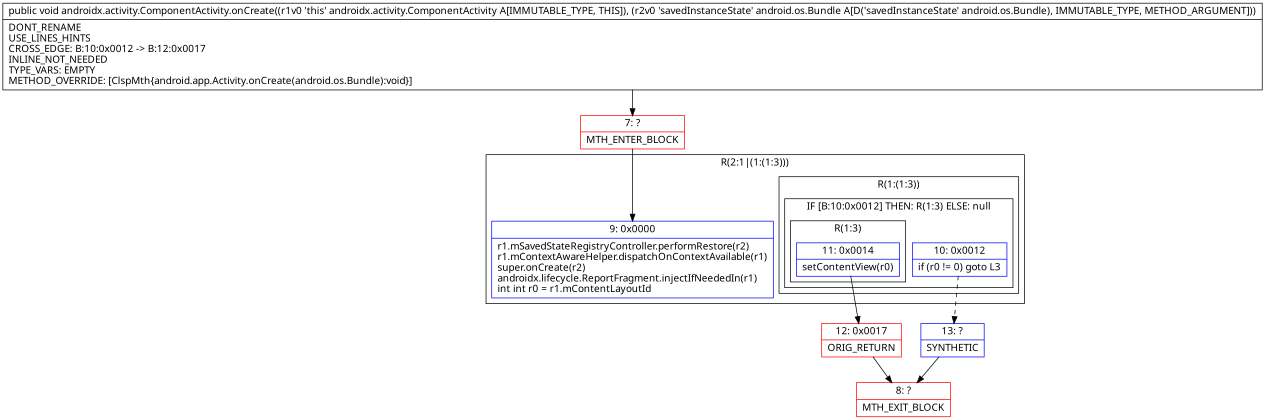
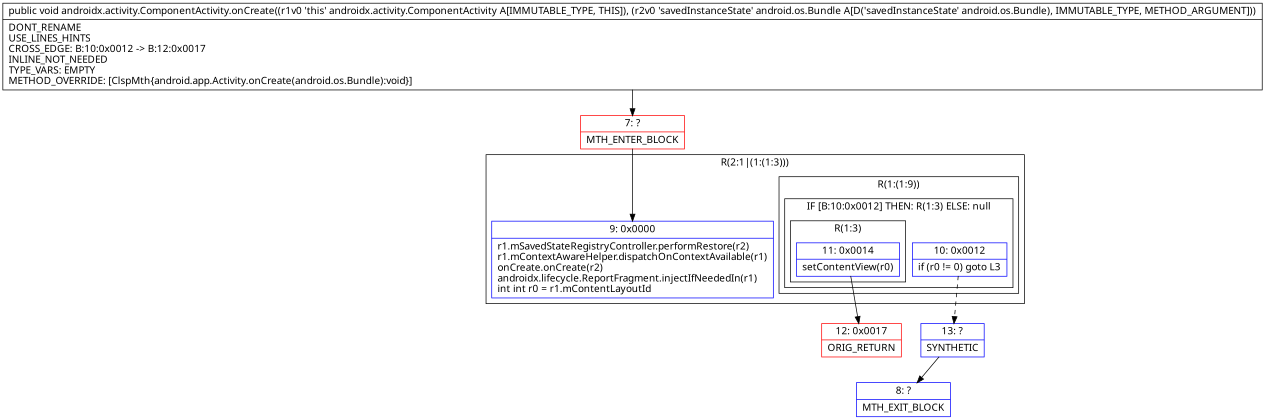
cluster "R(1:(1:3))": label "R(1:(1:3))" -> "R(1:(1:9))"
node "9: 0x0000": text "super.onCreate(r2)" -> "onCreate.onCreate(r2)"
edge "12: 0x0017" -> "8: ?": removed
node "8: ?": color red -> blue
